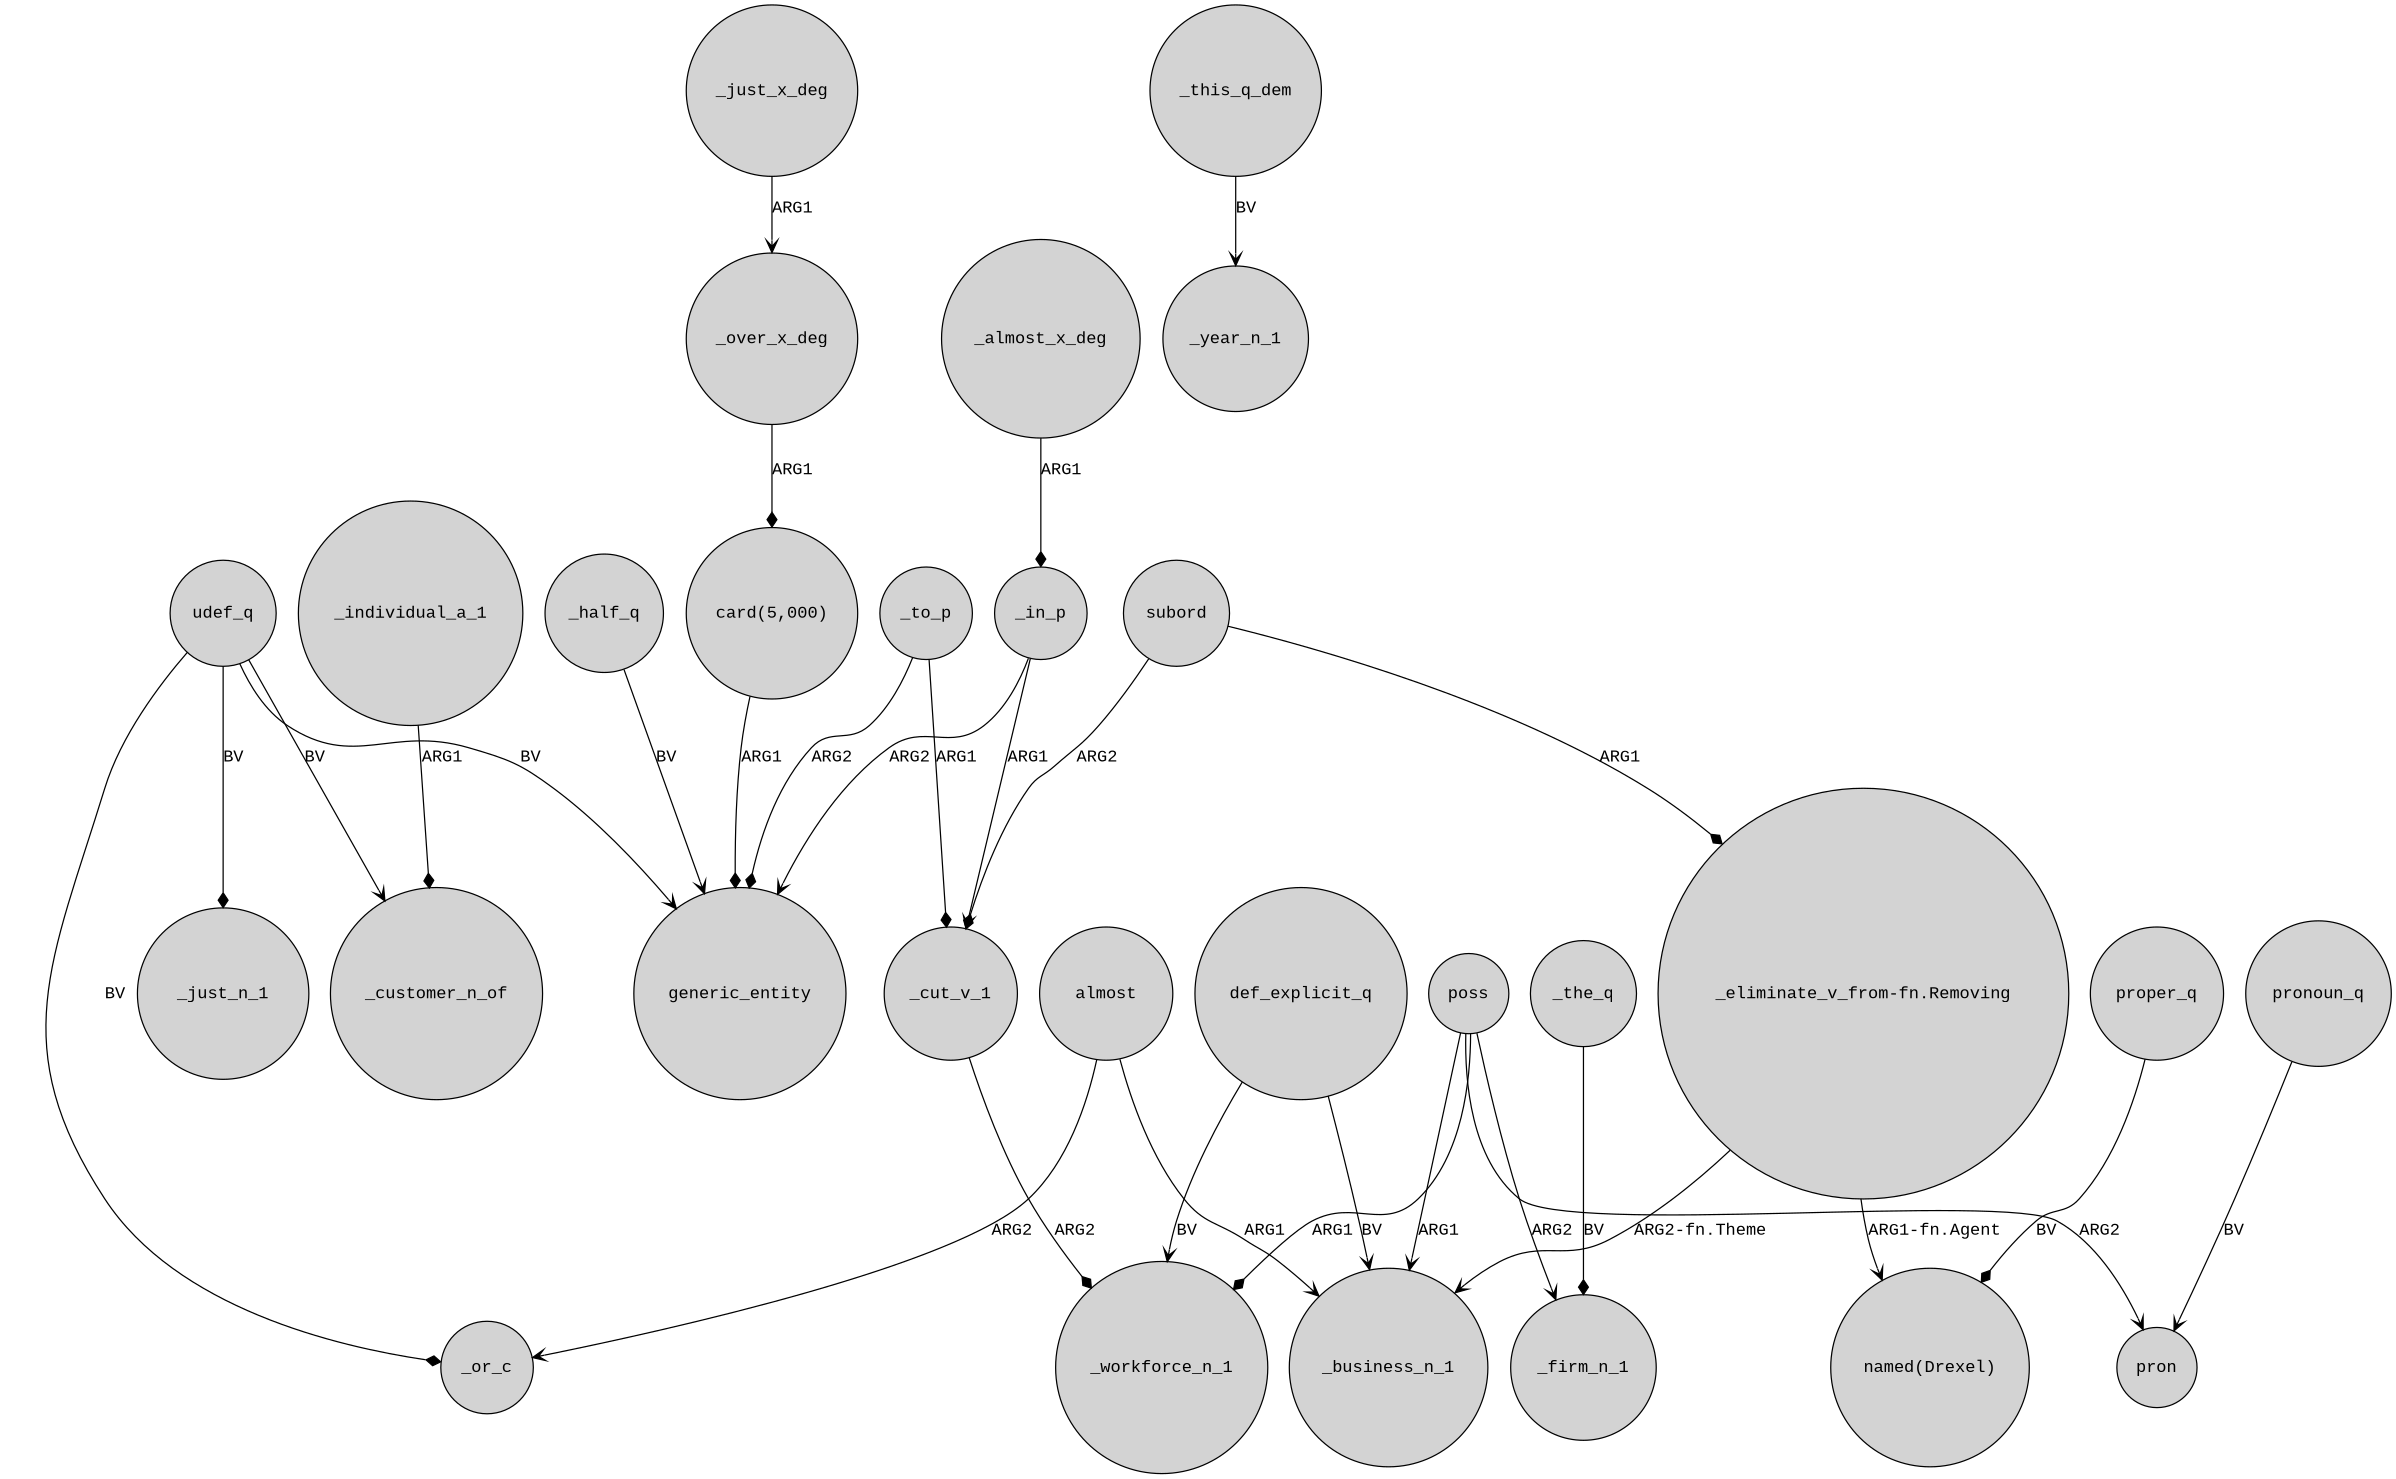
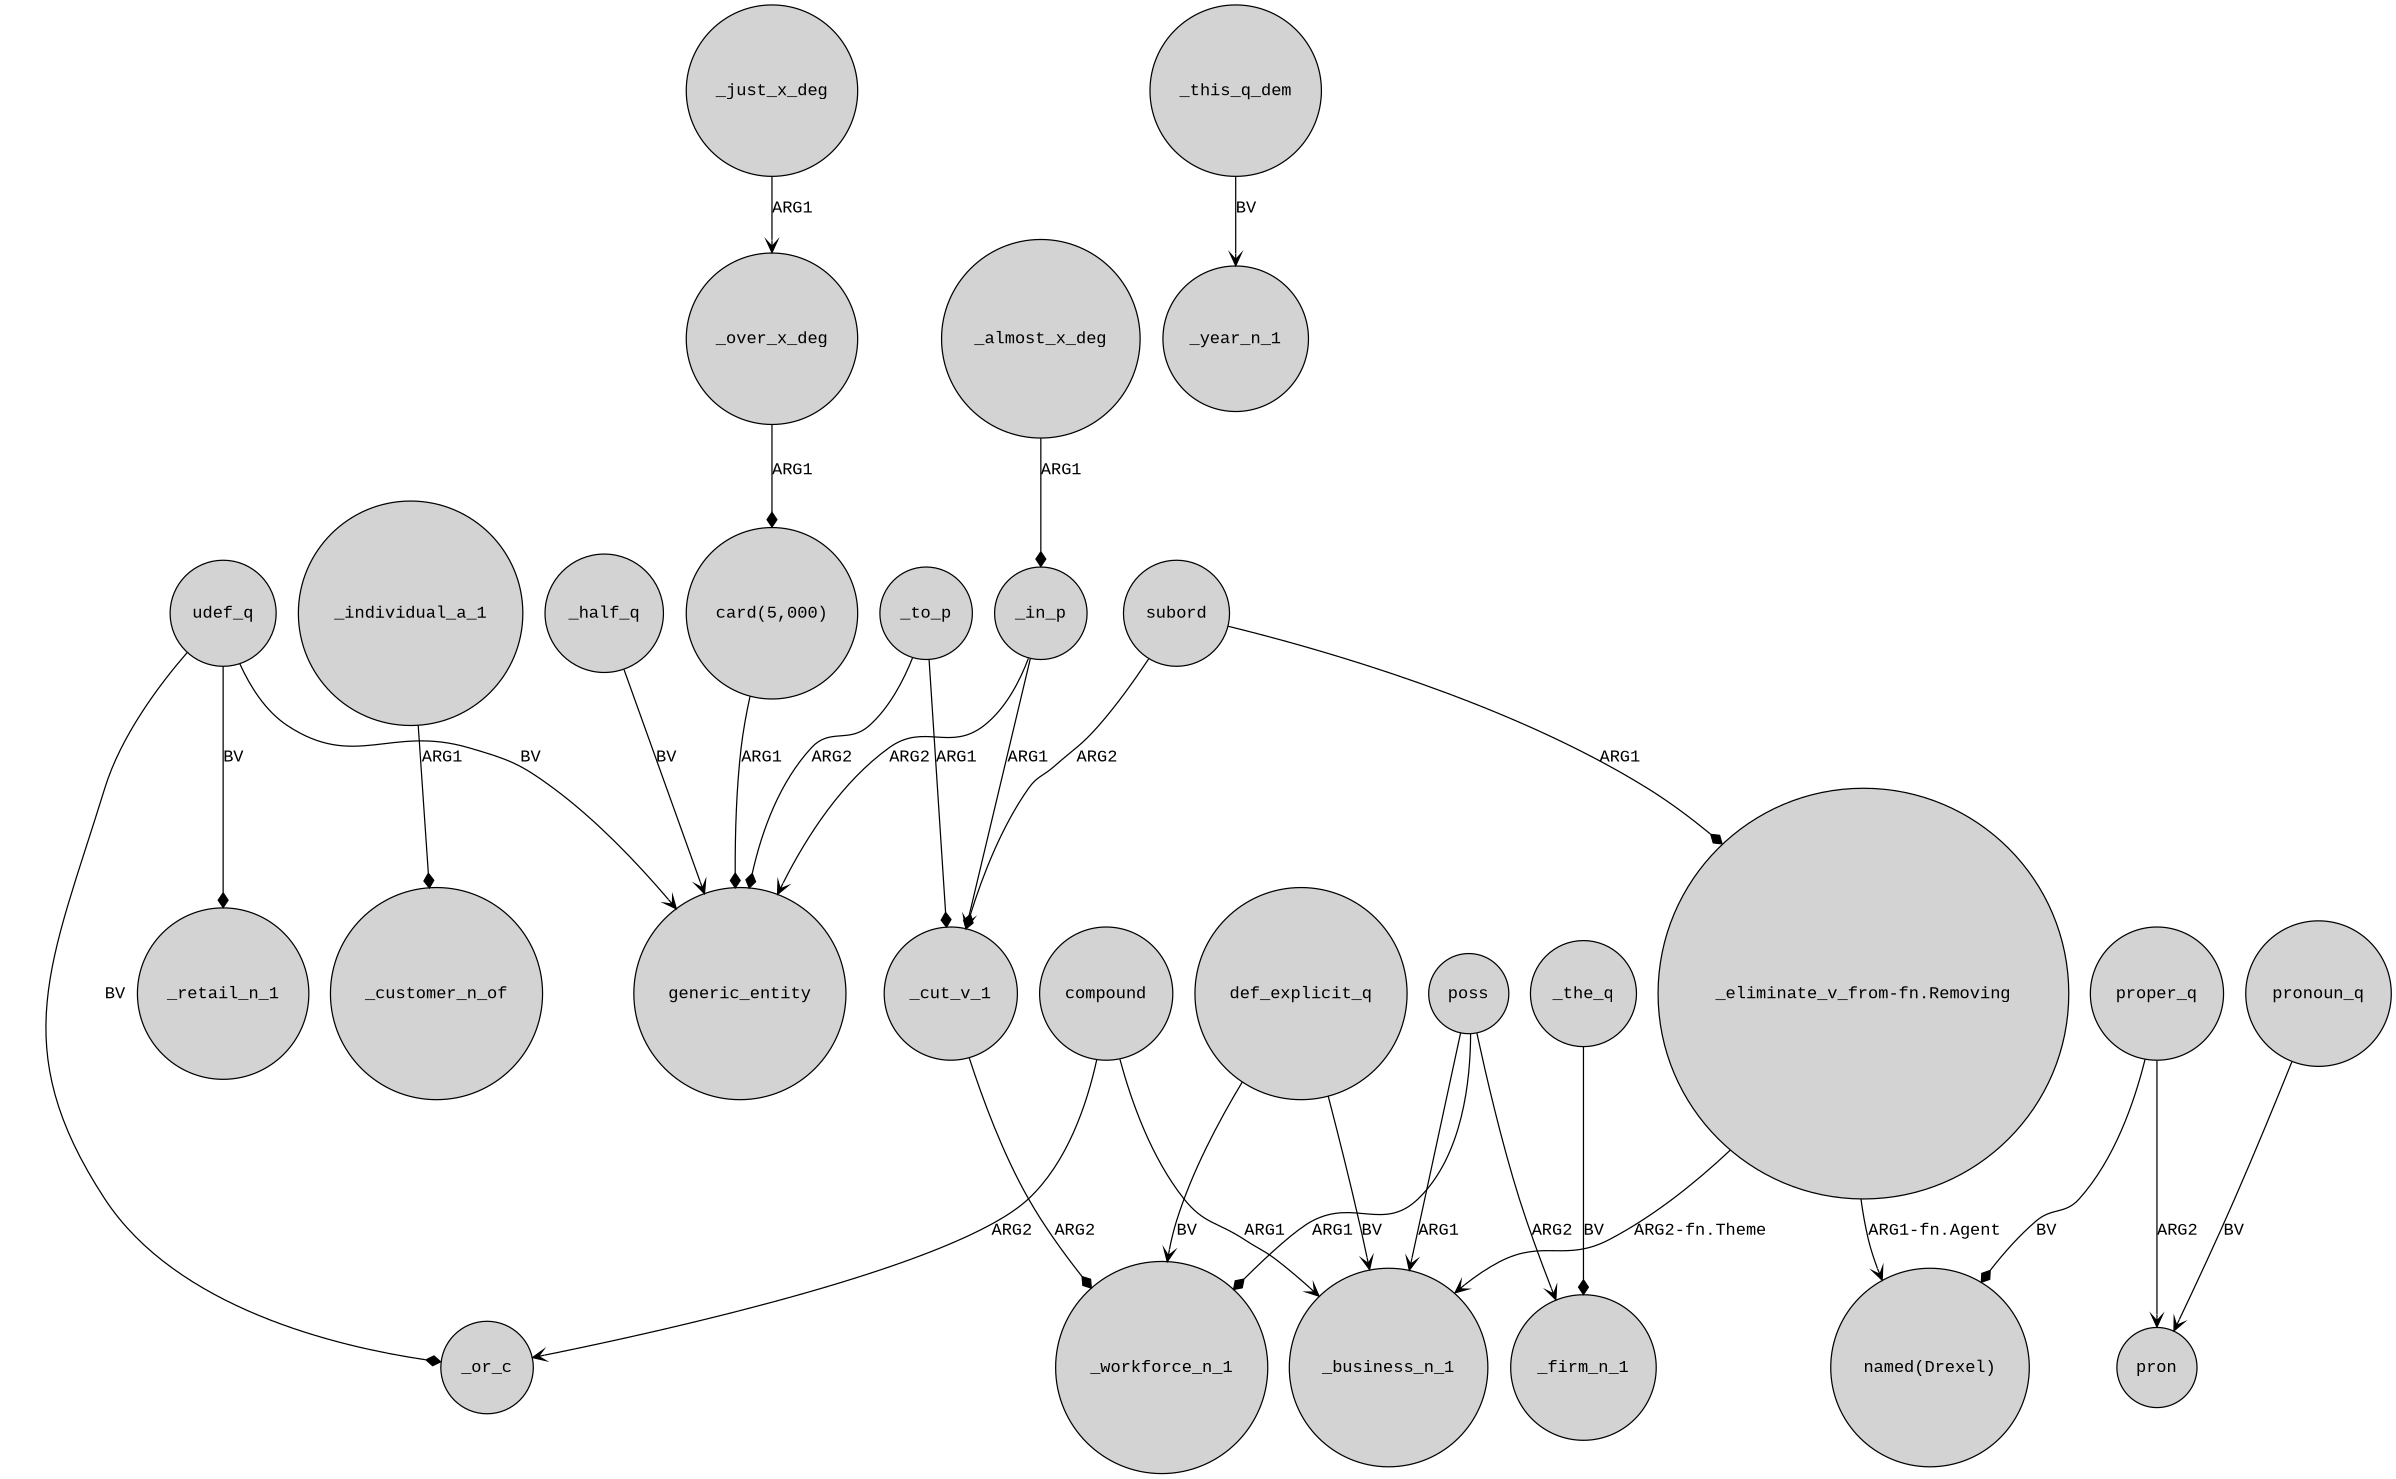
edge "udef_q" -> "_customer_n_of": removed, label "BV"
node "_just_n_1": label "_just_n_1" -> "_retail_n_1"
node "almost": label "almost" -> "compound"
edge "poss" -> "pron": now "proper_q" -> "pron"
